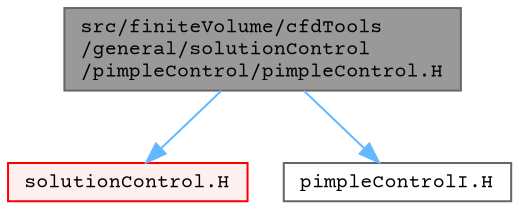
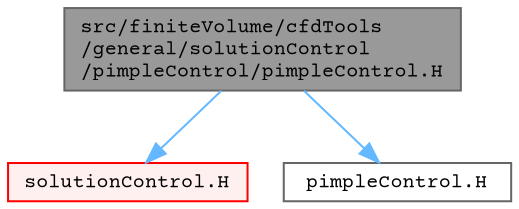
node "pimpleControlI.H": label "pimpleControlI.H" -> "pimpleControl.H"
